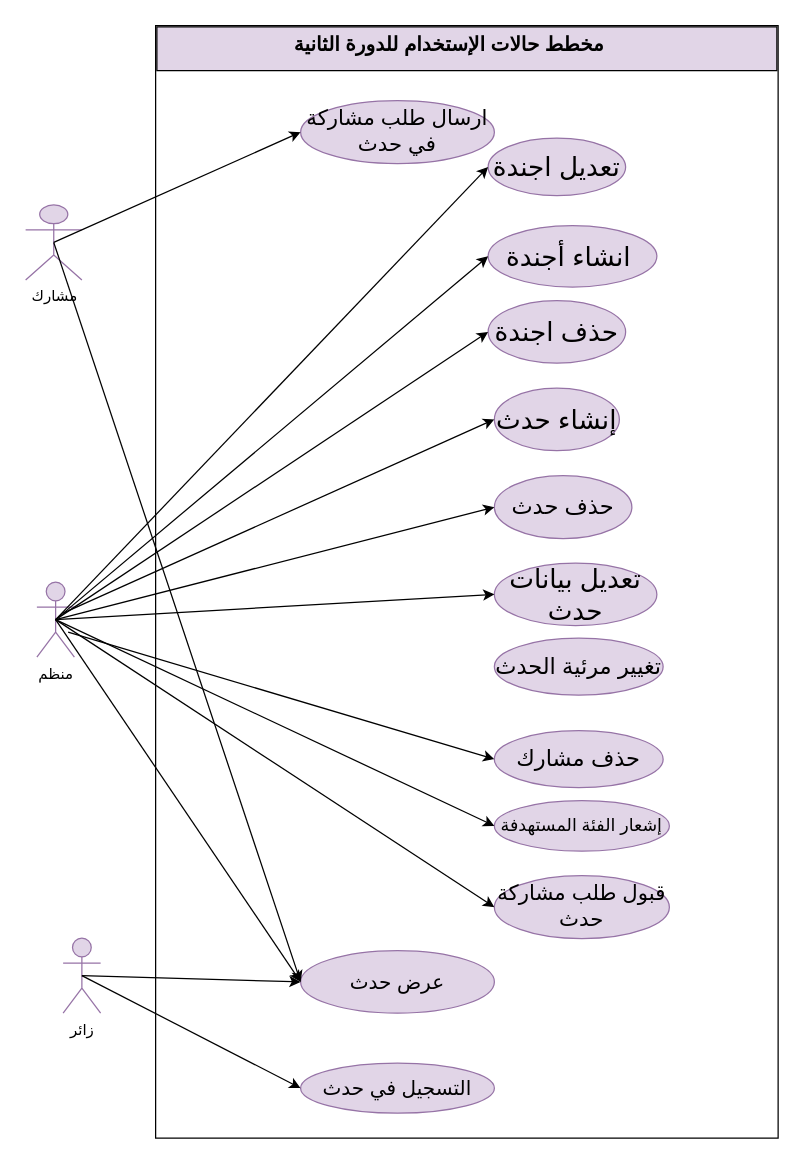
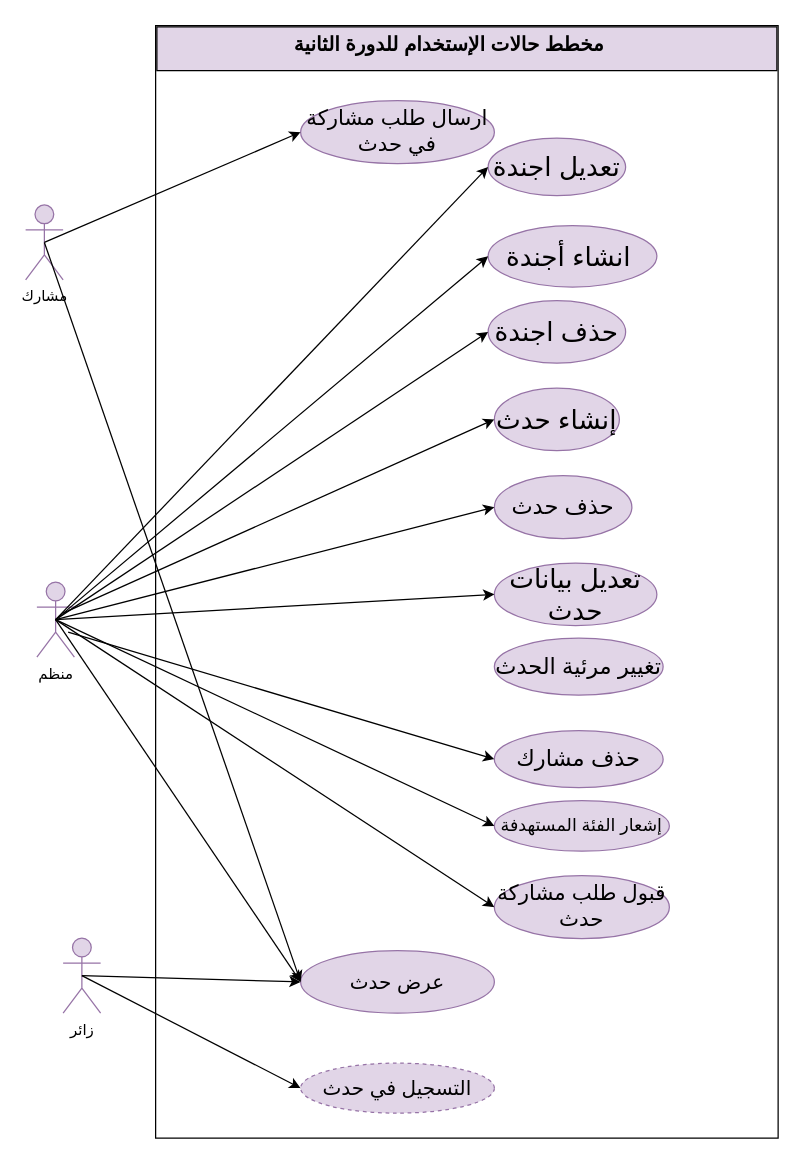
node "مشارك": size 56x75 -> 38x75
node "التسجيل في حدث": style solid -> dashed
